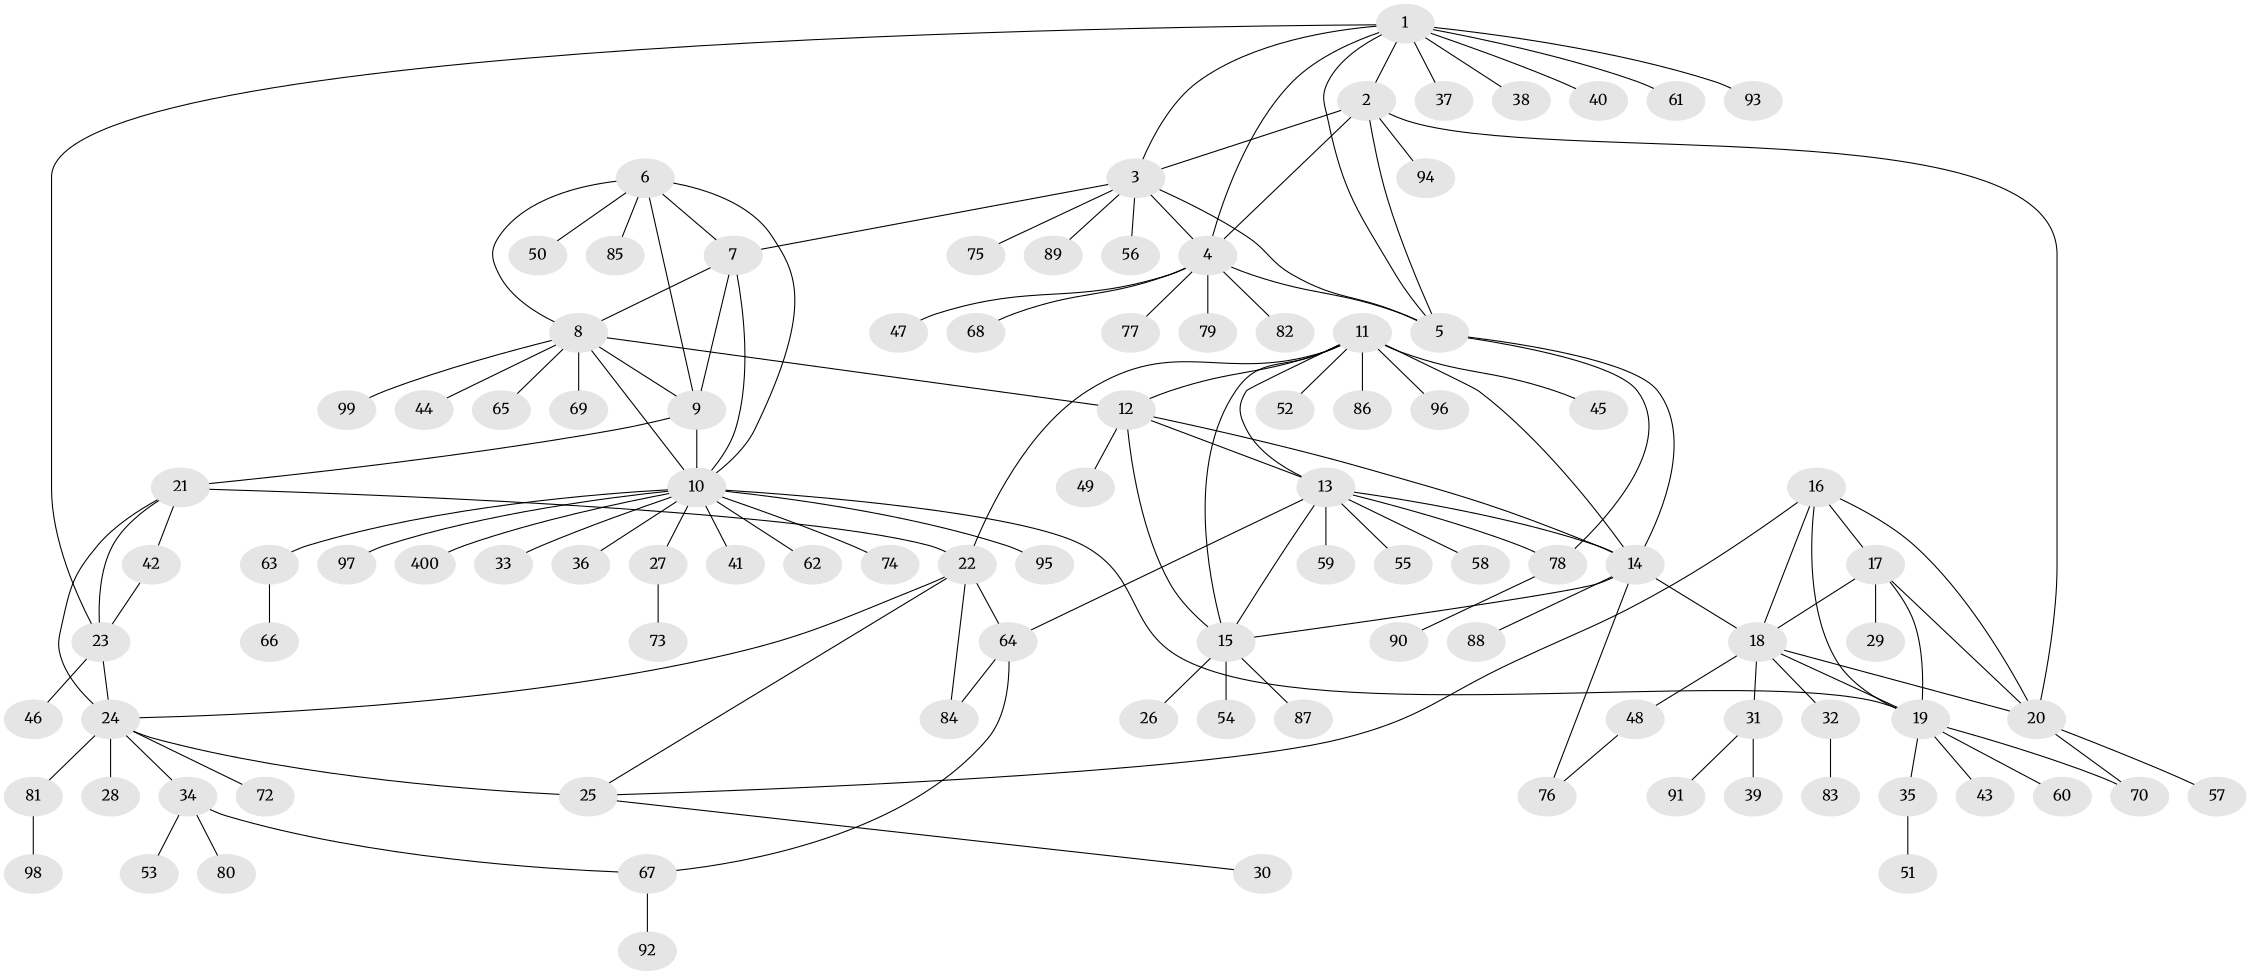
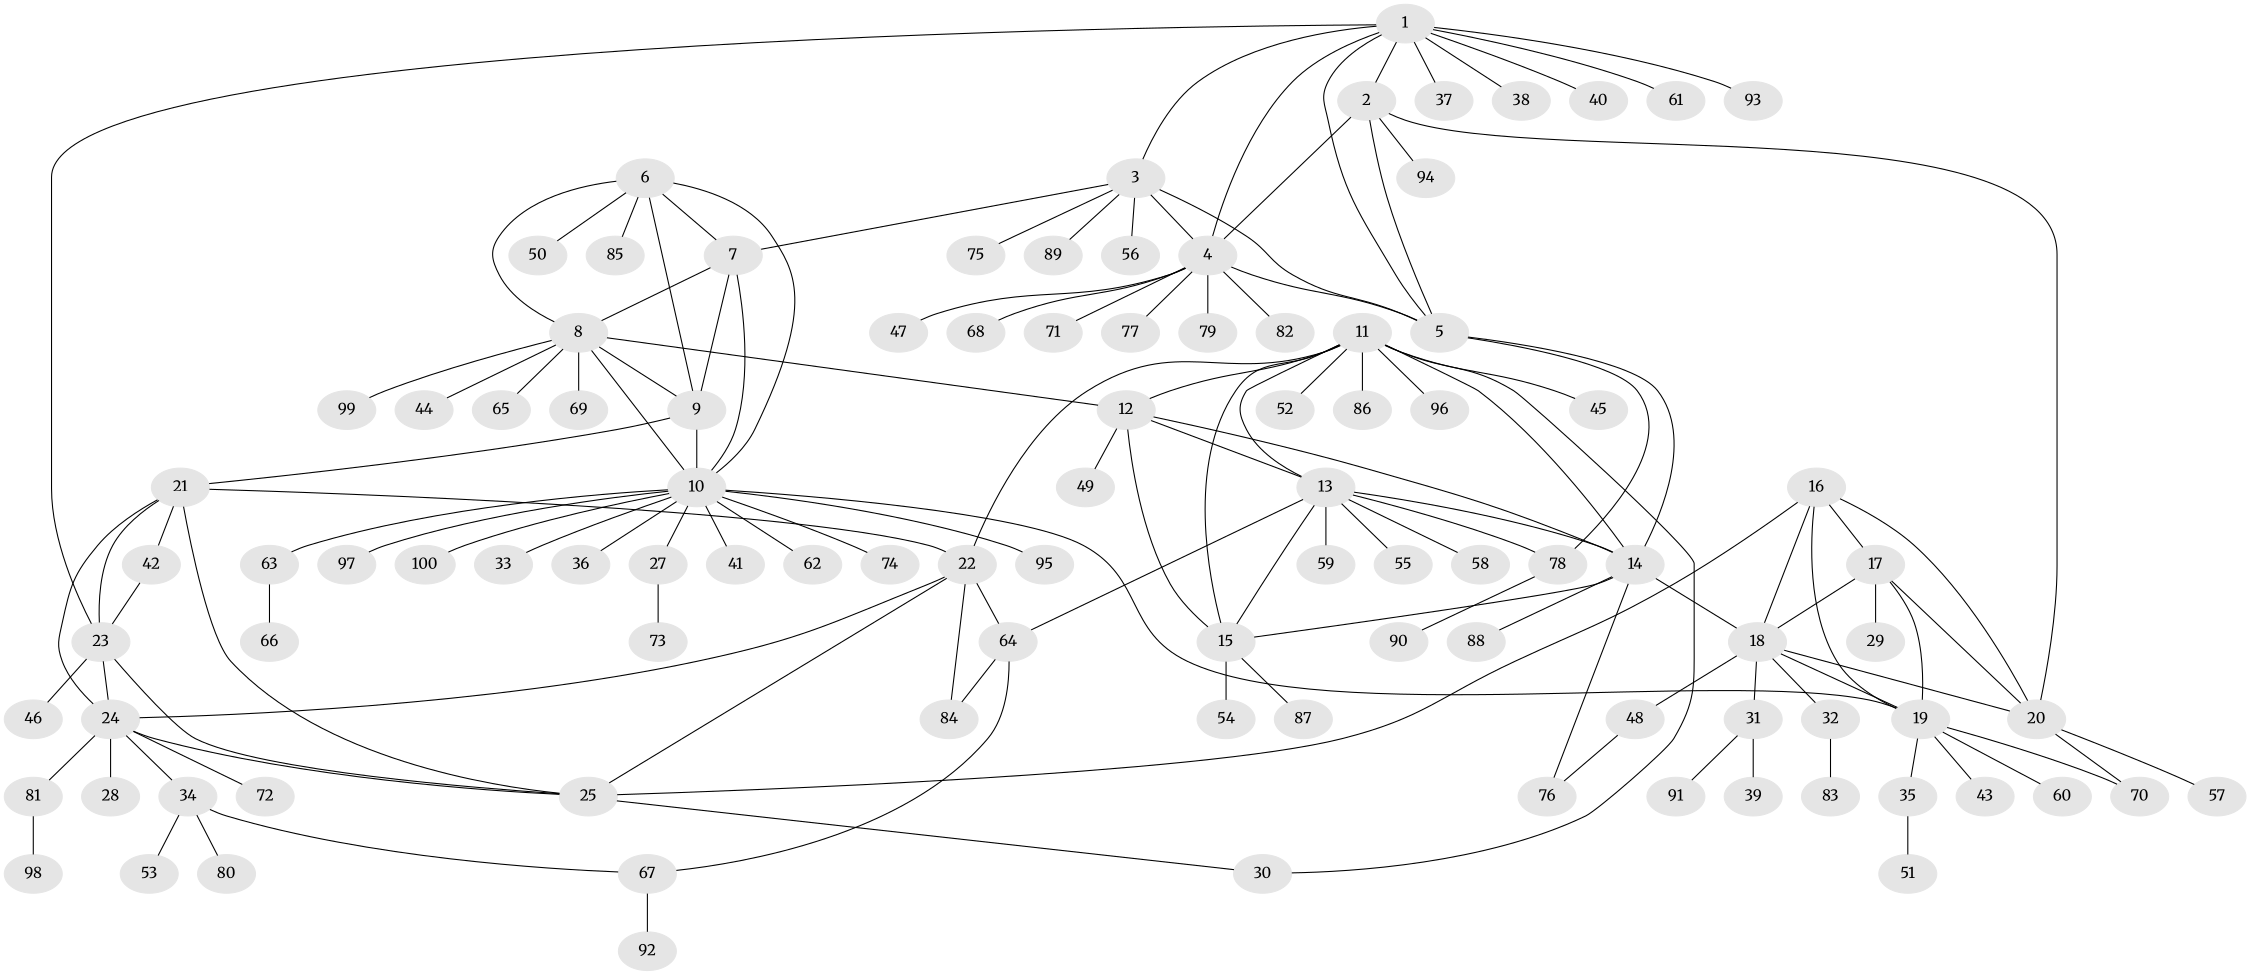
edge "2" -- "3": removed
node "71": added
node "400": label "400" -> "100"
edge "11" -- "30": added
node "26": removed
edge "21" -- "25": added
edge "23" -- "25": added
